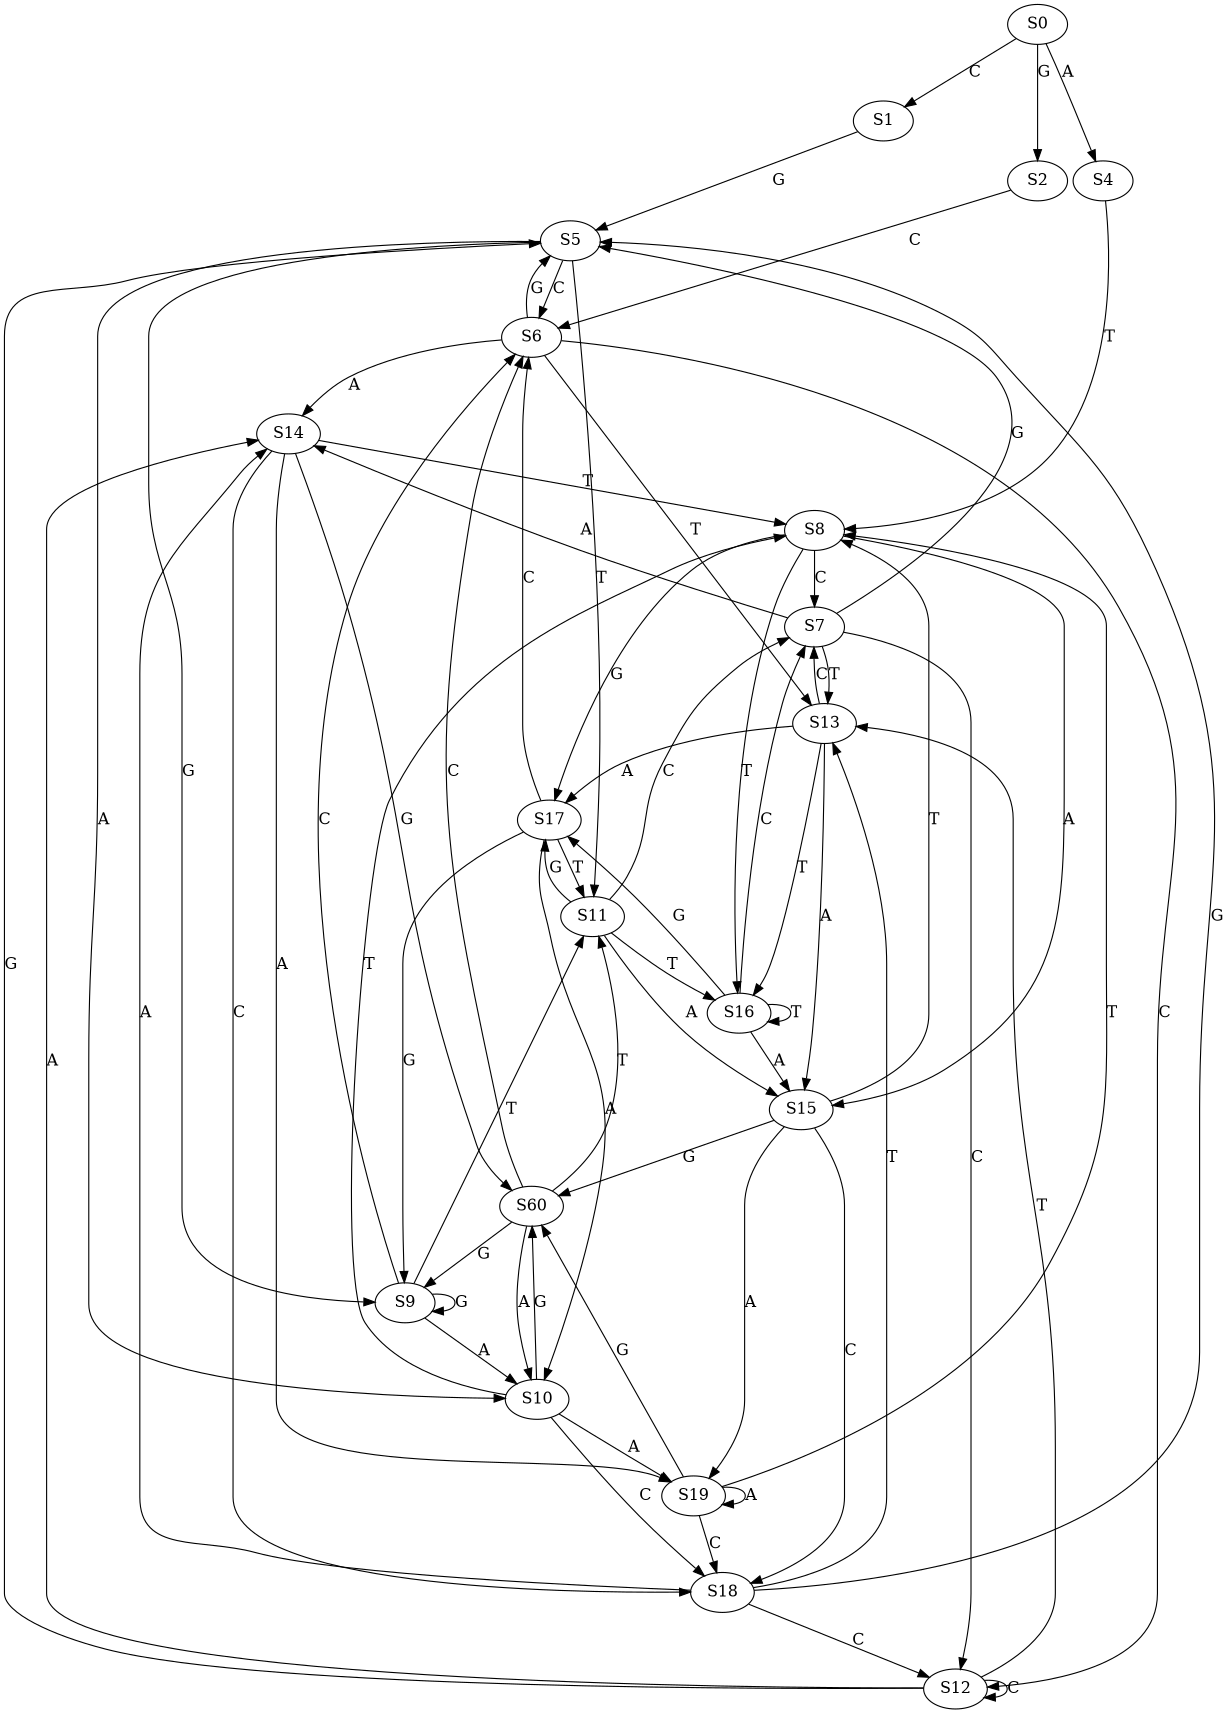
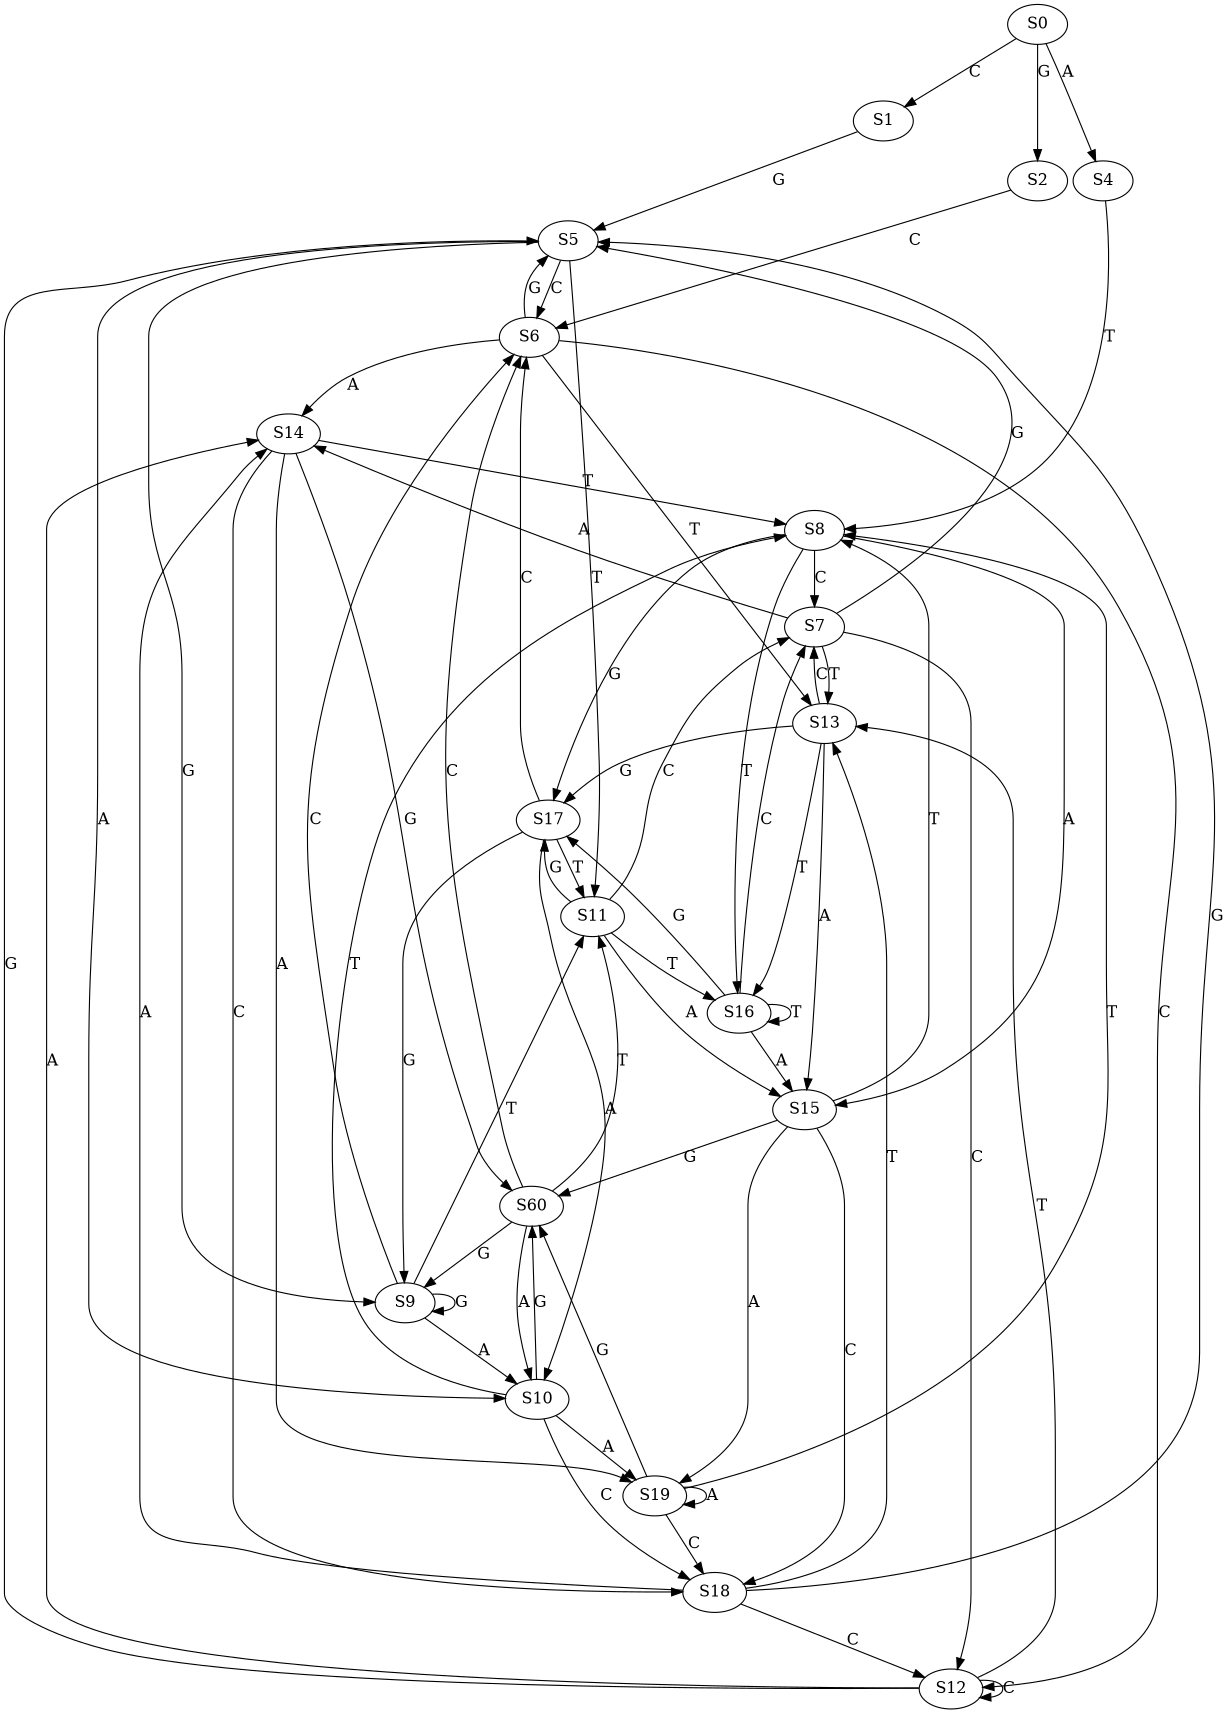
edge "S13" -> "S17": label "A" -> "G"
